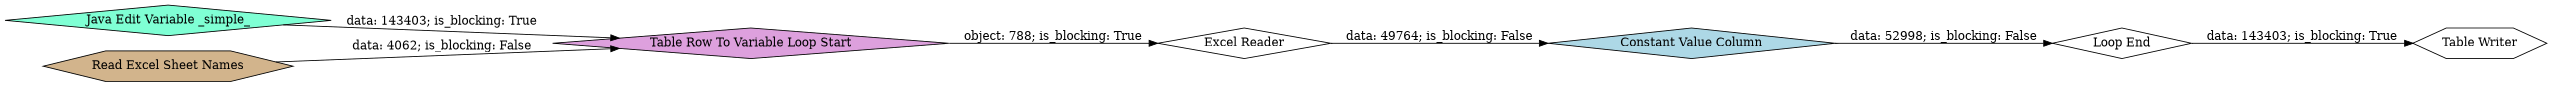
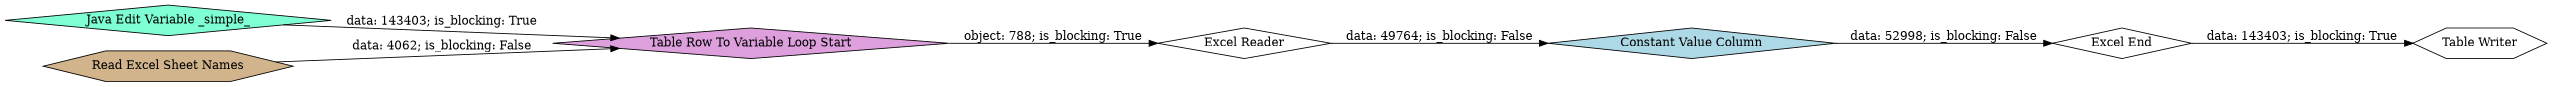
node "Loop End": label "Loop End" -> "Excel End"
